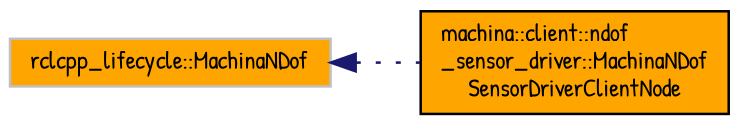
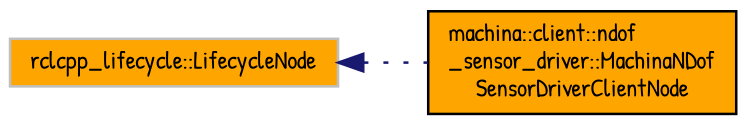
node "rclcpp_lifecycle::MachinaNDof": label "rclcpp_lifecycle::MachinaNDof" -> "rclcpp_lifecycle::LifecycleNode"
